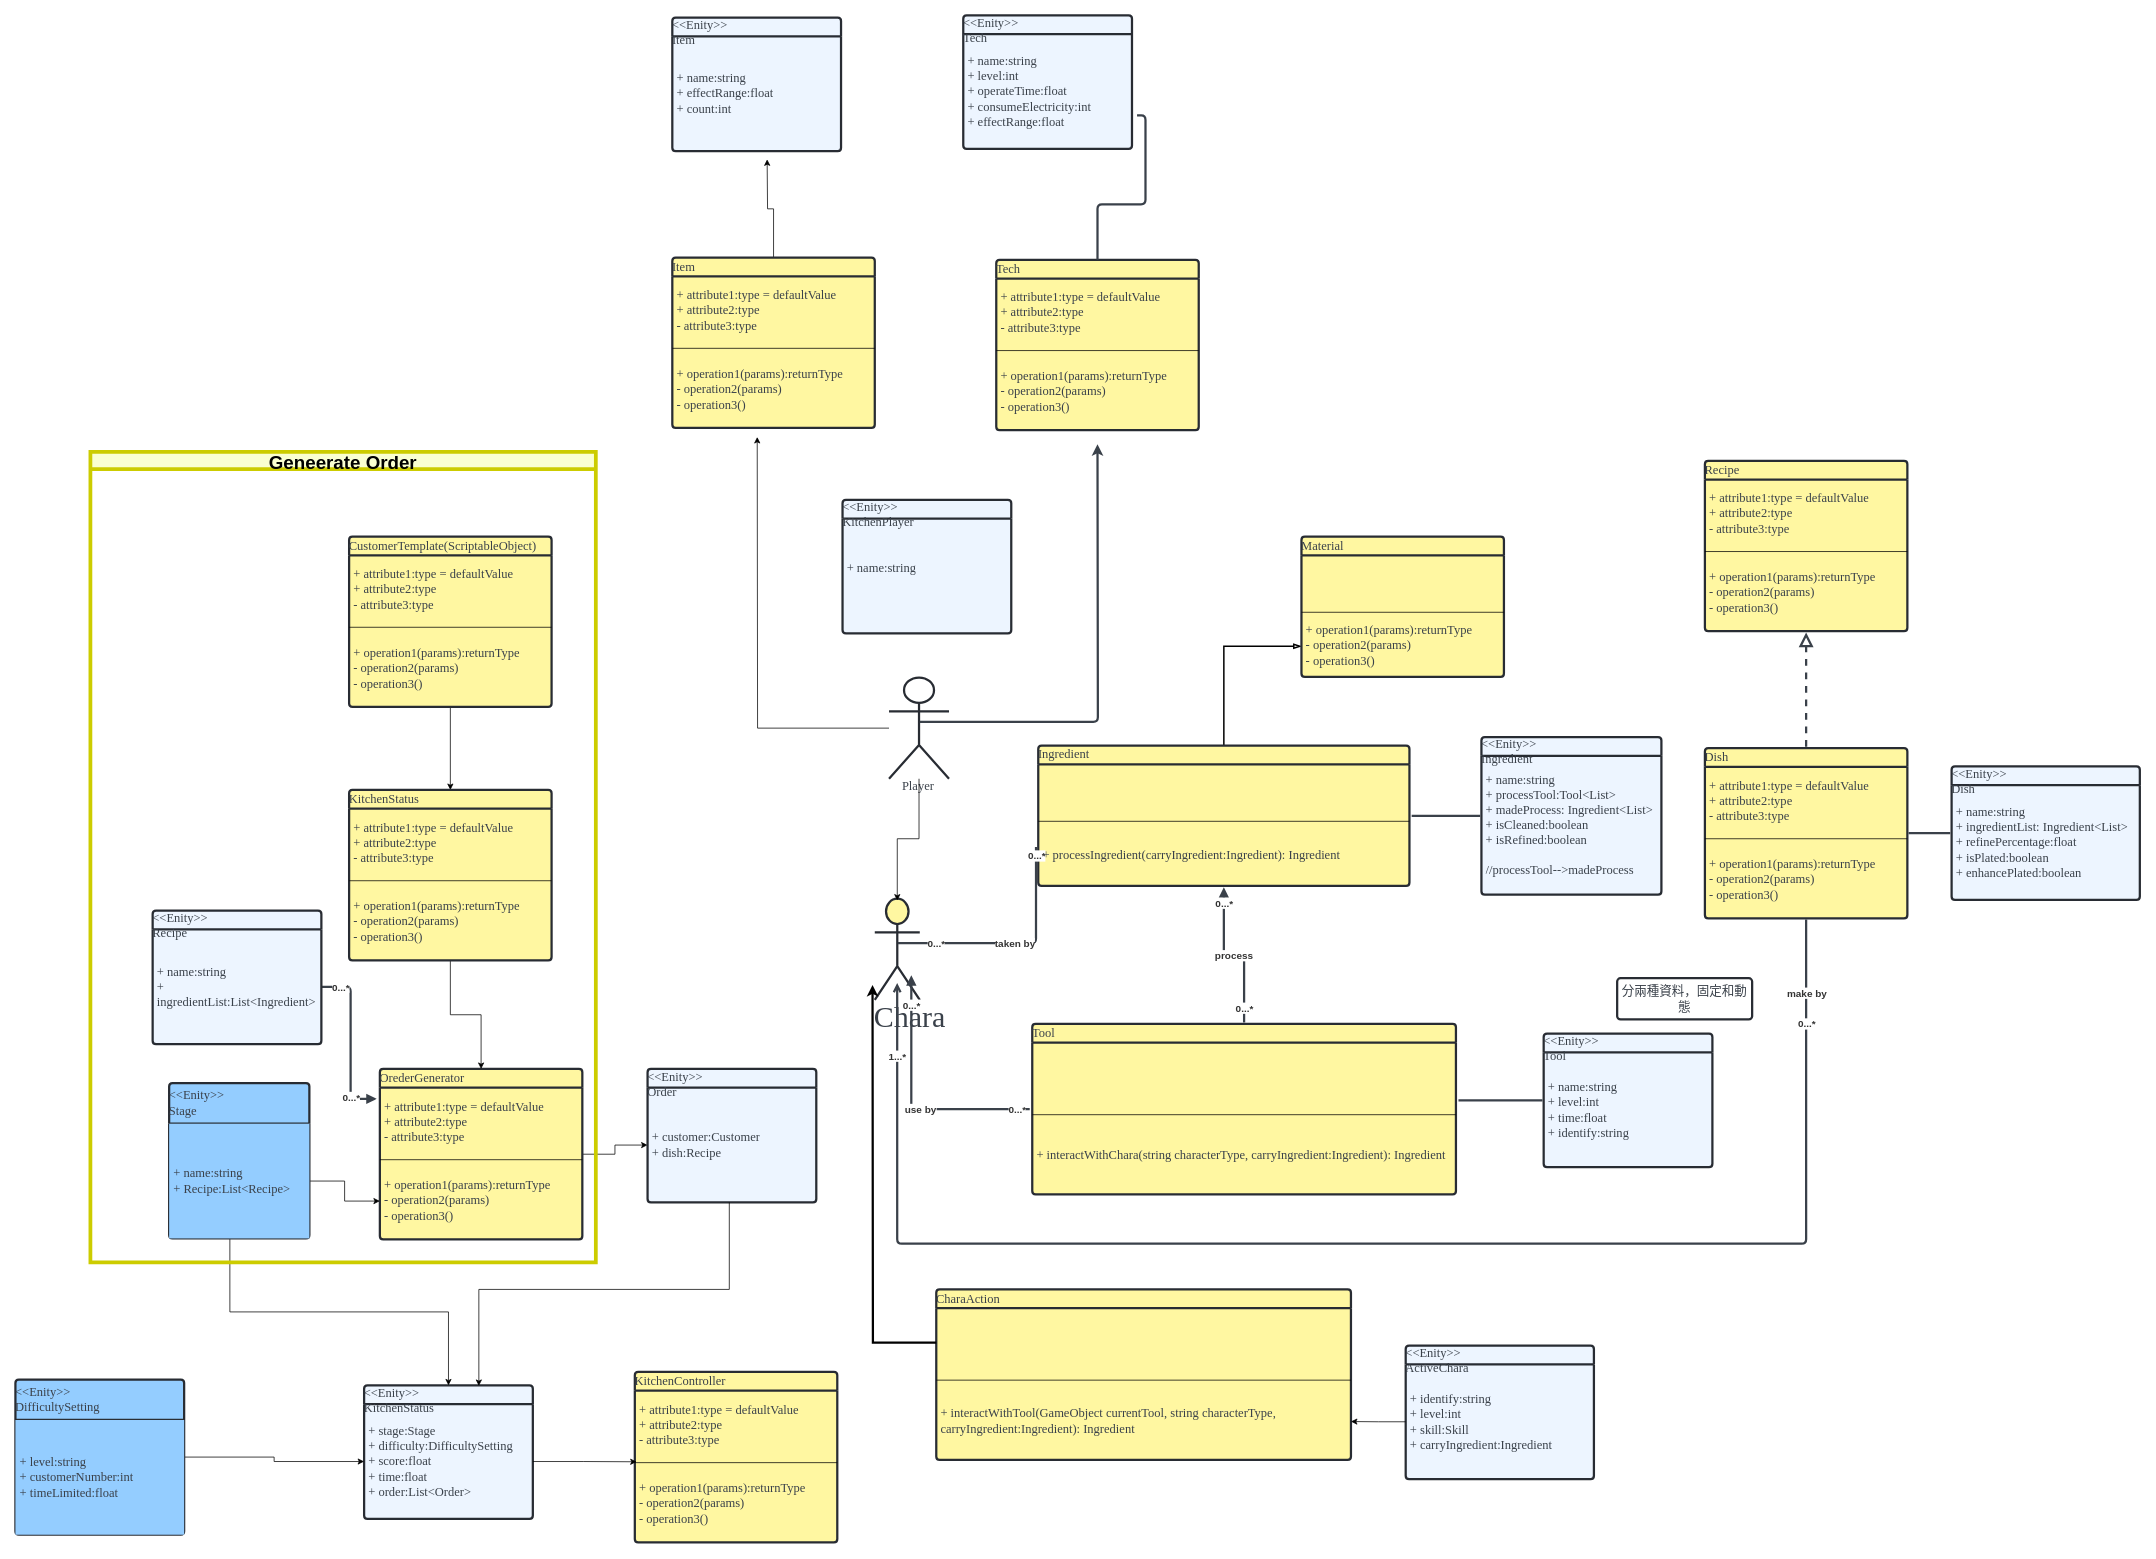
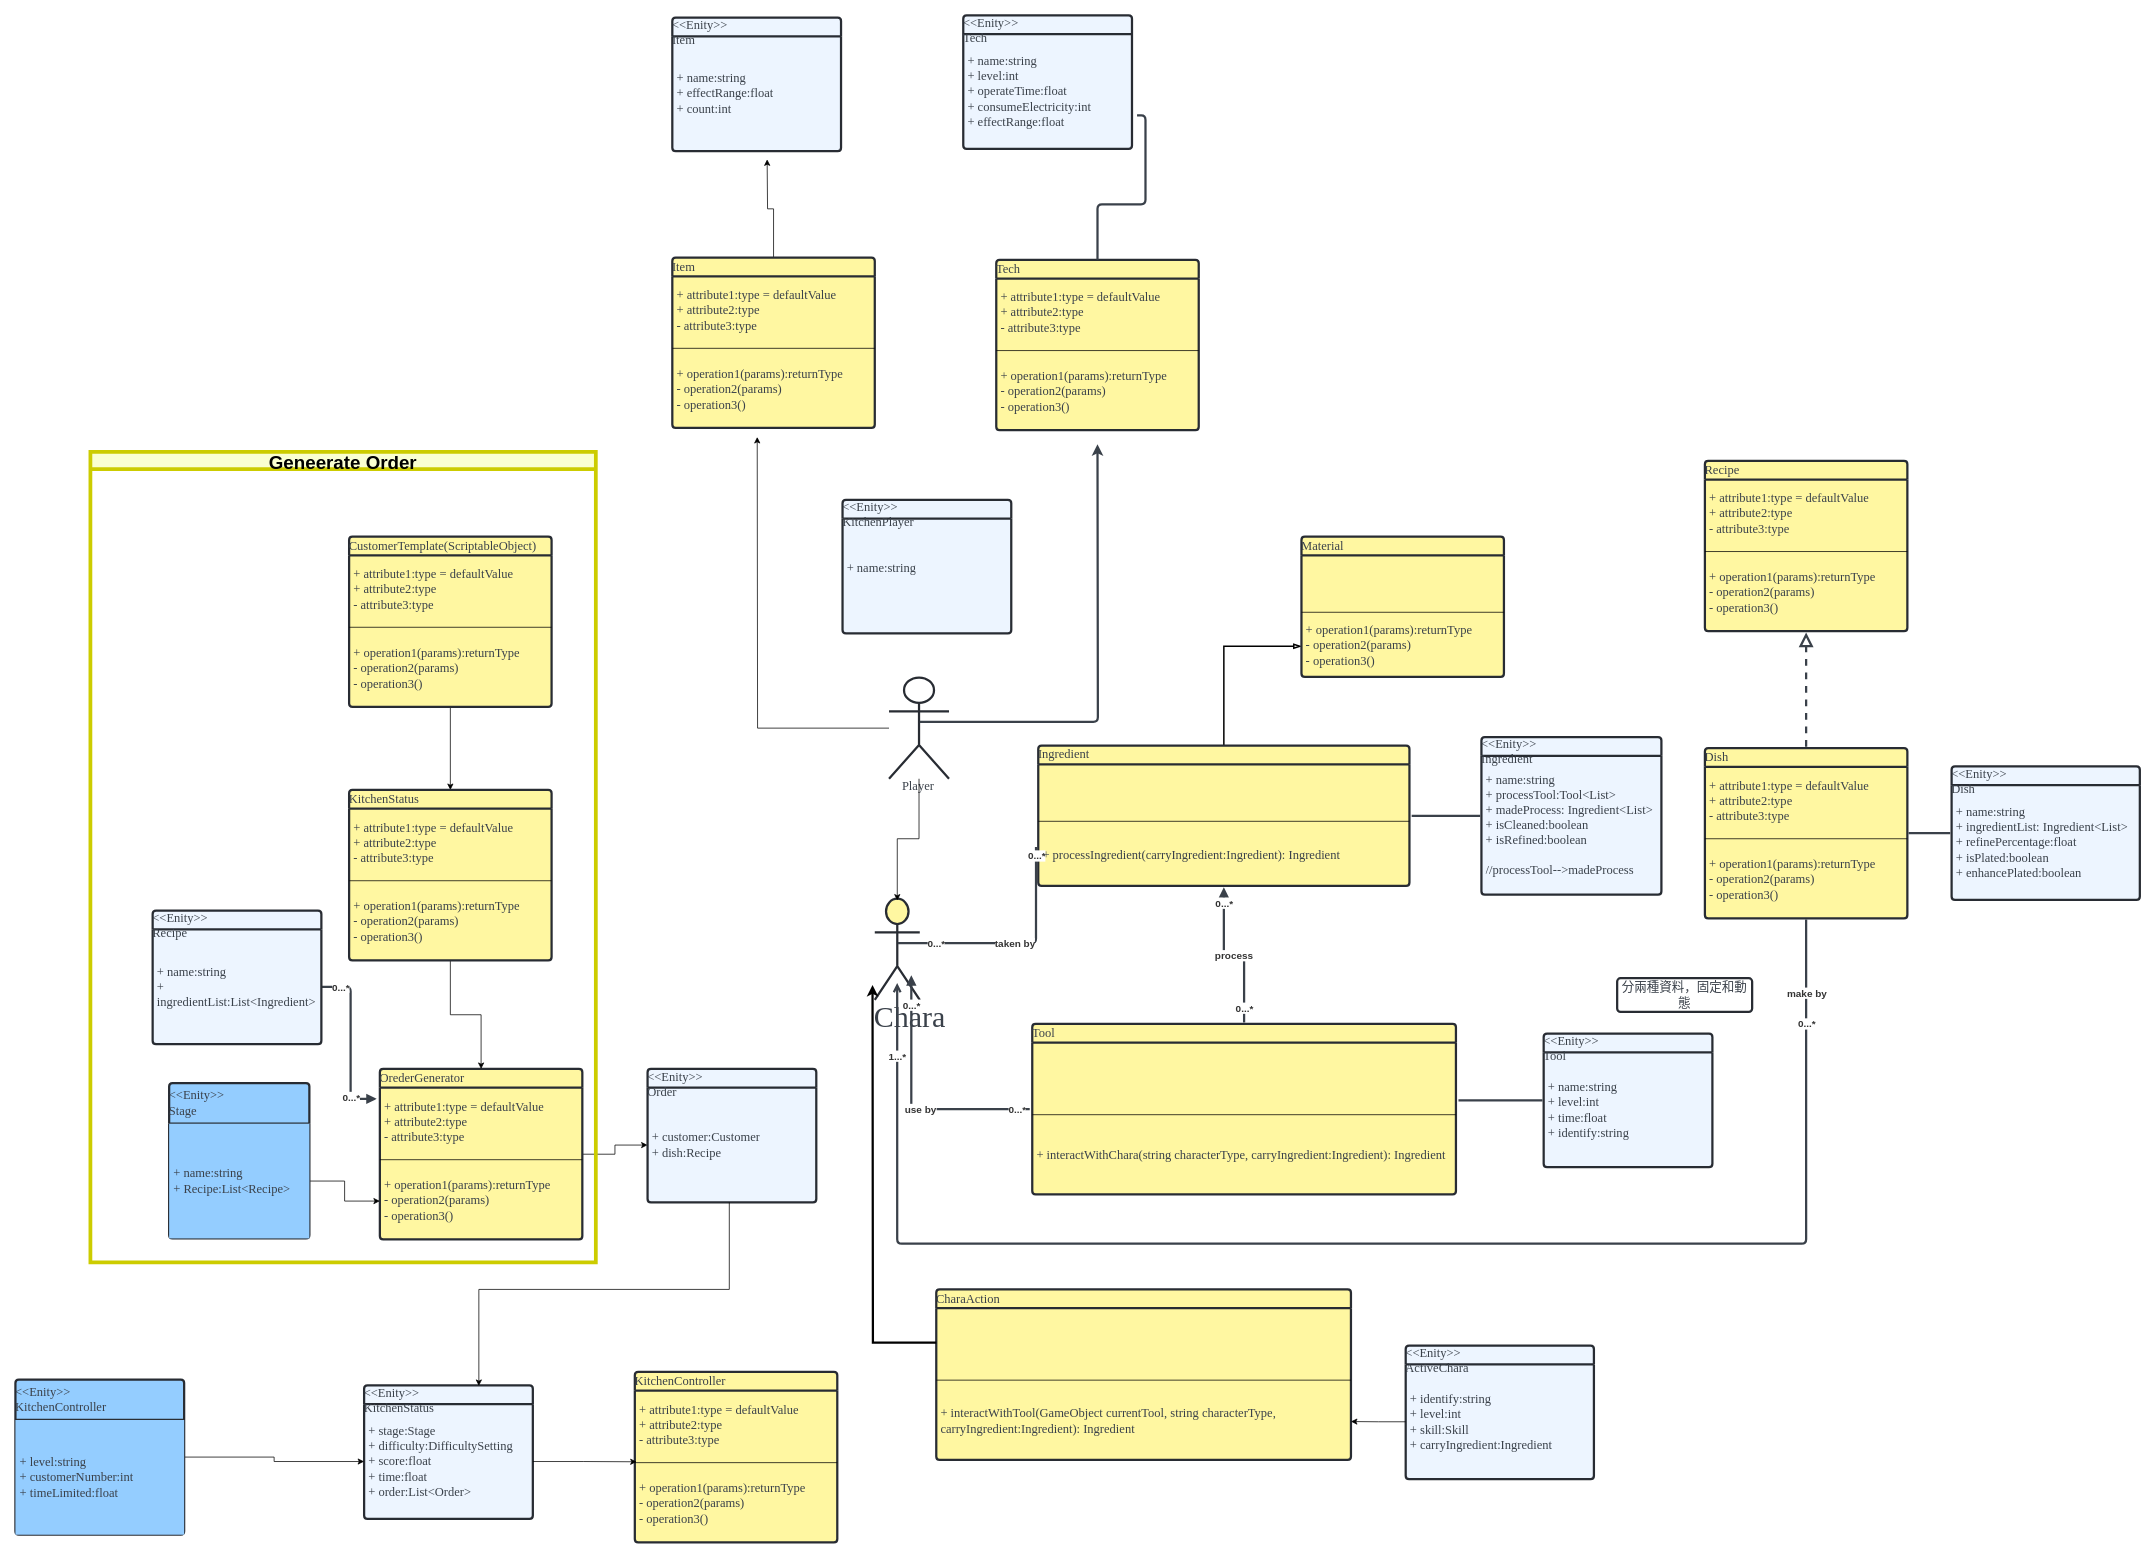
node "分兩種資料，固定和動態": size 135x41 -> 135x34
edge "+ name:string + Recipe:List<Recipe>" -> "<<Enity>> KitchenStatus": removed
node "<<Enity>> DifficultySetting": label "<<Enity>> DifficultySetting" -> "<<Enity>> KitchenController"
